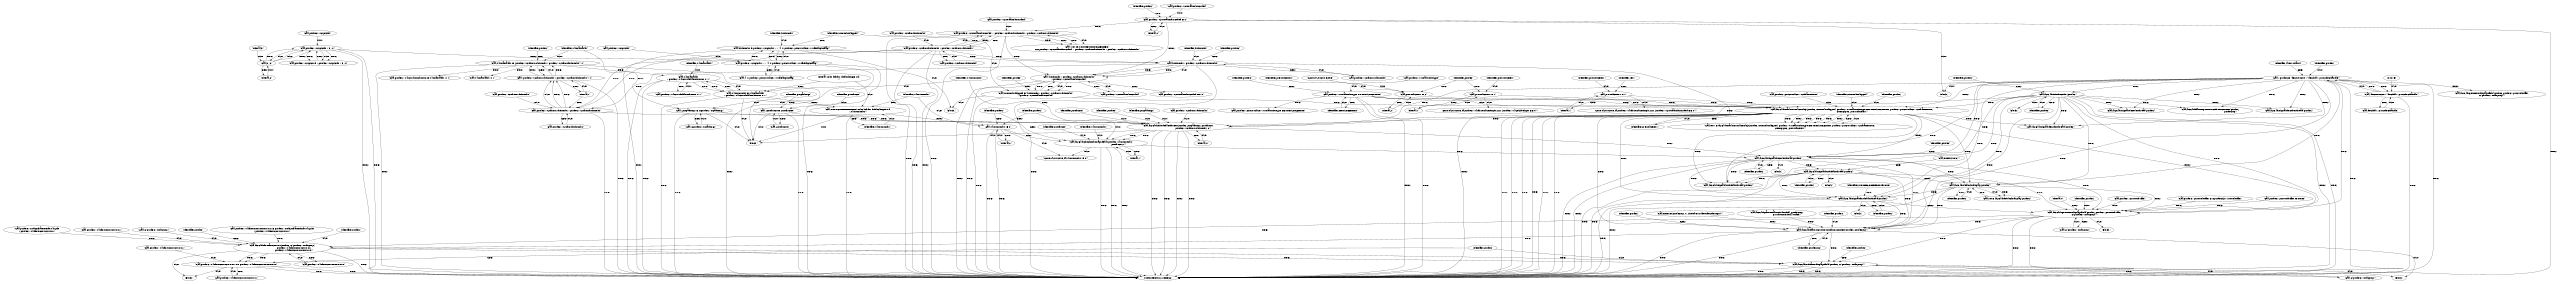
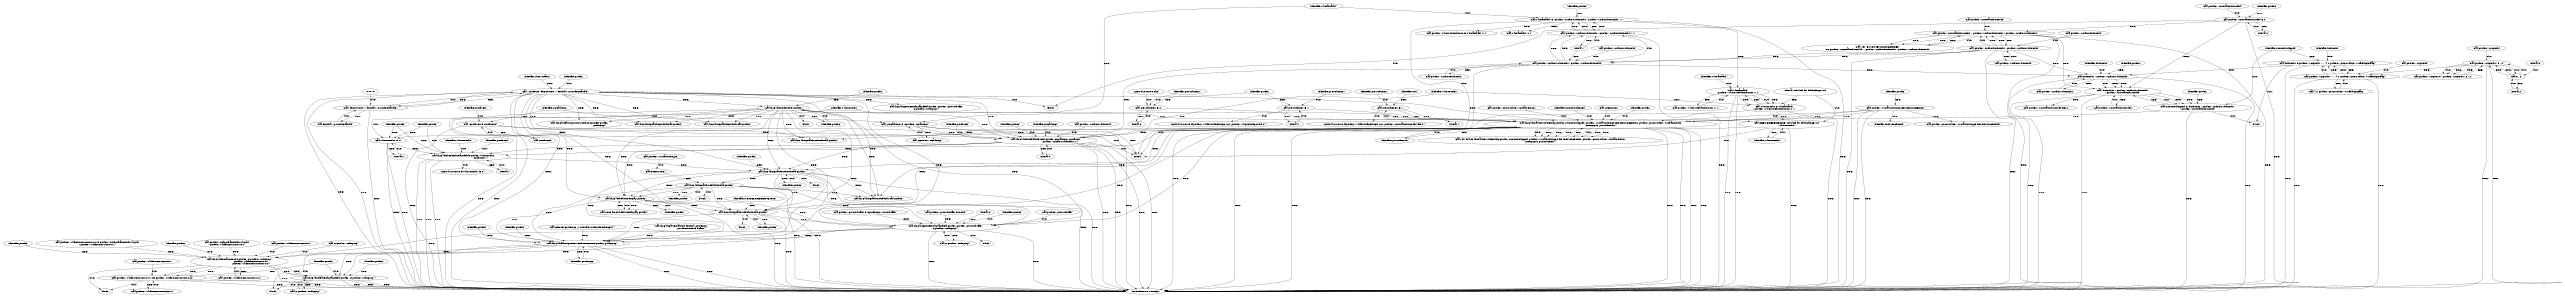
edge "(Call,ht_in_mbs * ps_dec->u2_frm_wd_in_mbs)" -> "(Call,ps_dec->u2_frm_wd_in_mbs * ps_dec->u2_frm_ht_in_mbs)": reversed
edge "(Call,ps_dec->u1_nal_unit_type)" -> "(Call,ps_dec->u1_nal_unit_type == IDR_SLICE_NAL)": now "(Call,ps_dec->u1_nal_unit_type)" -> "(Call,DATA_SYNC())"
edge "(Identifier,IDR_SLICE_NAL)" -> "(Call,ps_dec->u1_nal_unit_type == IDR_SLICE_NAL)": removed, label "AST:"
node "(Call,&temp_poc)": added
edge "(Call,u4_num_mbs != 0)" -> "(ControlStructure,if(u4_num_mbs != 0))": removed, label "AST:"
